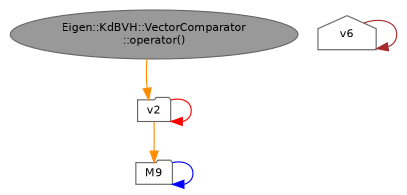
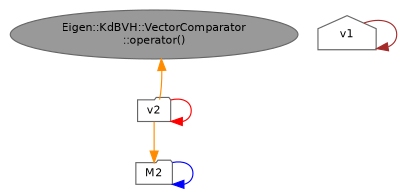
node "v6": label "v6" -> "v1"
edge "Eigen::KdBVH::VectorComparator ::operator()" -> "v2": reversed
node "M9": label "M9" -> "M2"
